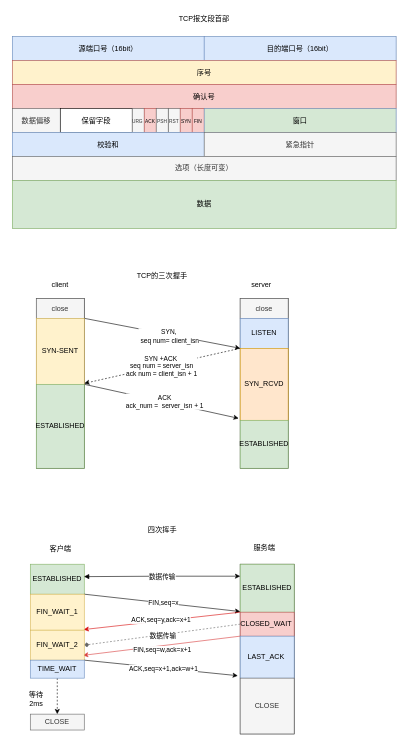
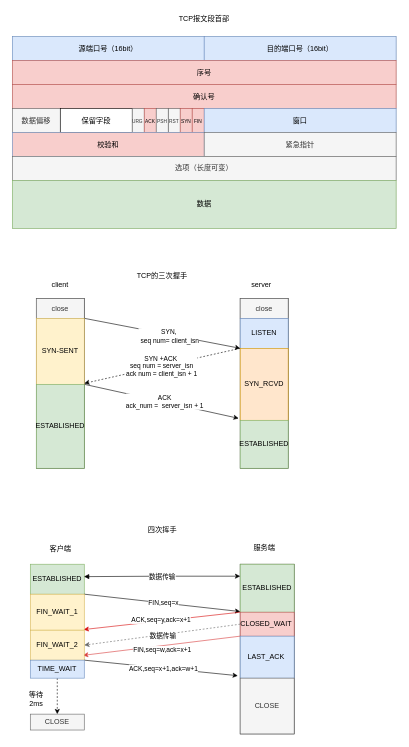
node "序号": fillcolor #fff2cc -> #f8cecc
node "窗口": fillcolor #d5e8d4 -> #dae8fc
node "校验和": fillcolor #dae8fc -> #f8cecc
edge "CLOSED_WAIT" -> "FIN_WAIT_2": arrowhead diamond -> classic
